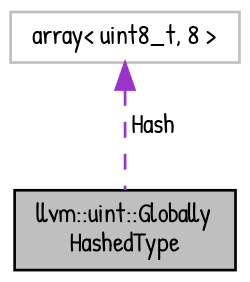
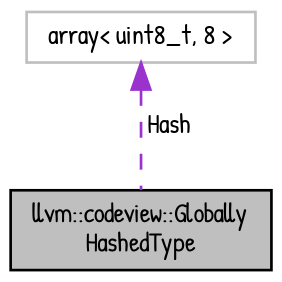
node "llvm::uint::Globally HashedType": label "llvm::uint::Globally HashedType" -> "llvm::codeview::Globally HashedType"
